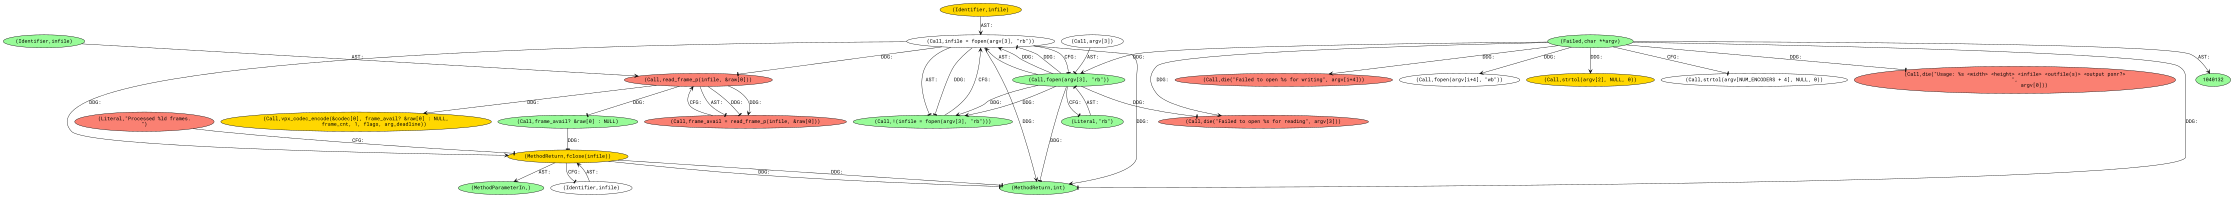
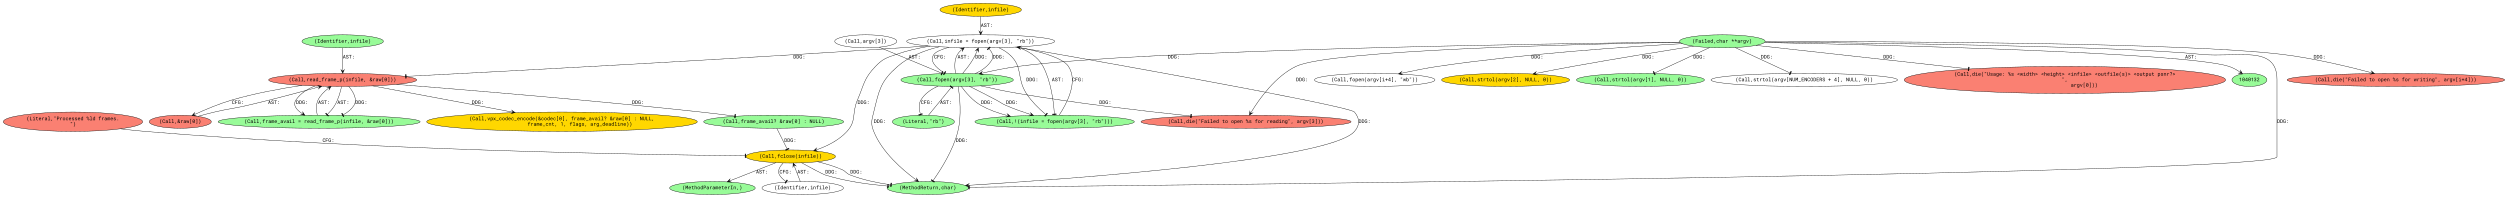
edge "(Failed,char **argv)" -> "(Call,strtol(argv[NUM_ENCODERS + 4], NULL, 0))": label "CFG: " -> "DDG: "
node "(Call,strtol(argv[1], NULL, 0))": added
edge "(Call,frame_avail = read_frame_p(infile, &raw[0]))" -> "(Call,read_frame_p(infile, &raw[0]))": label "CFG: " -> "AST: "
node "(Call,&raw[0])": added
node "(Call,frame_avail = read_frame_p(infile, &raw[0]))": fillcolor salmon -> palegreen
node "(MethodReturn,fclose(infile))": label "(MethodReturn,fclose(infile))" -> "(Call,fclose(infile))"
node "(MethodReturn,int)": label "(MethodReturn,int)" -> "(MethodReturn,char)"
